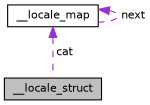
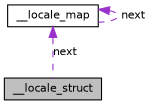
edge "__locale_struct" -> "__locale_map": label " cat" -> " next"
